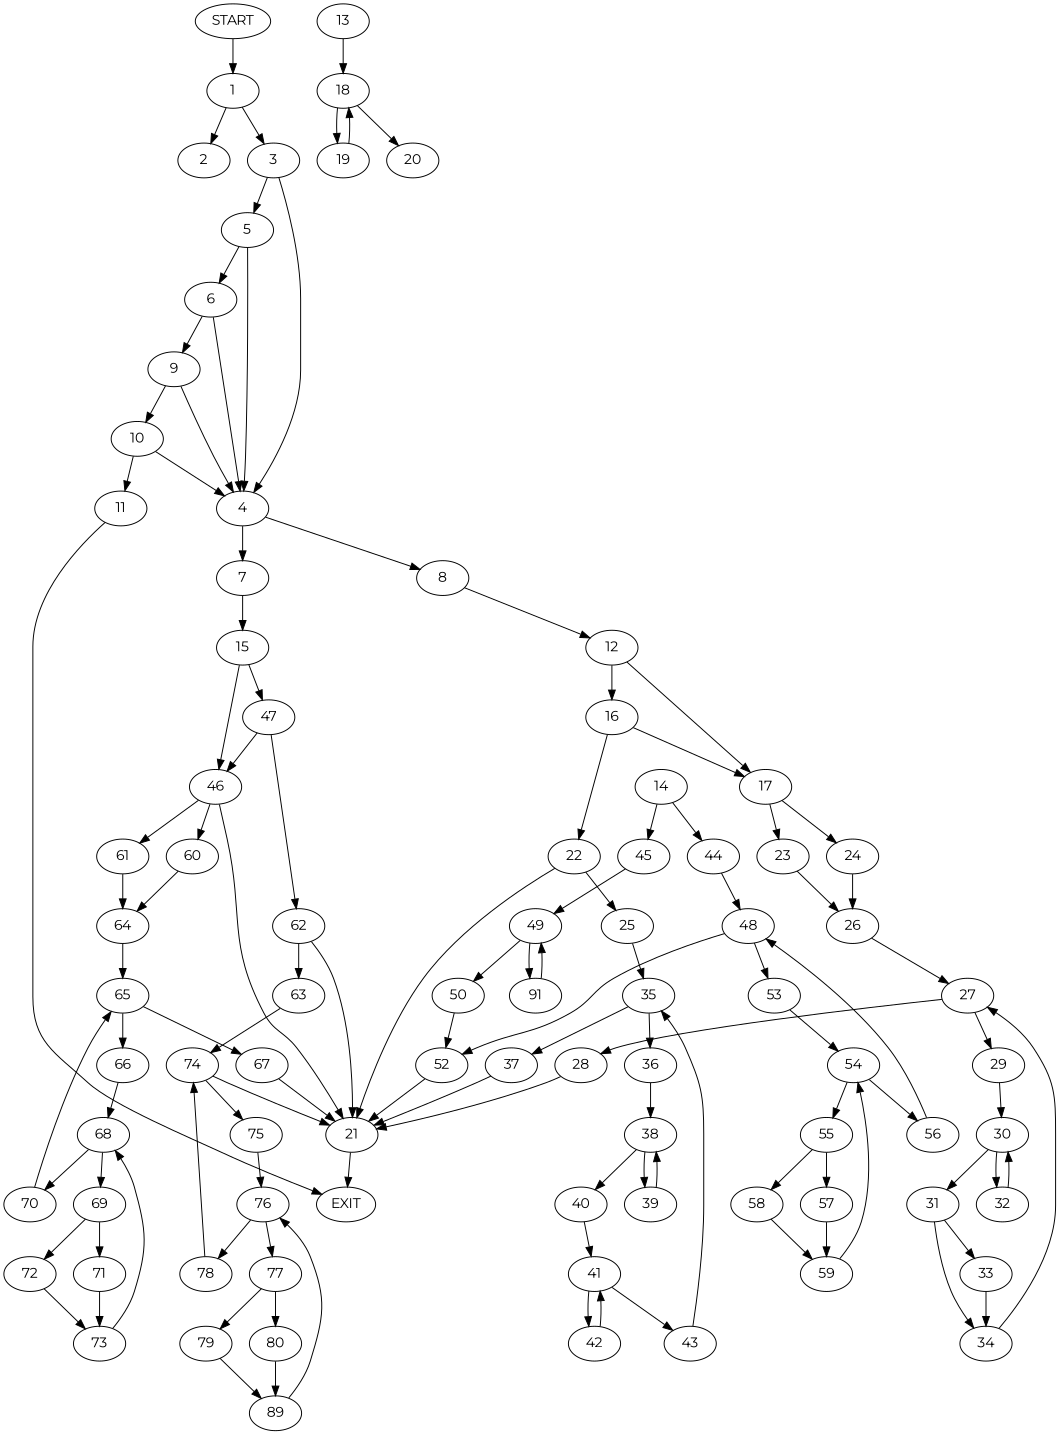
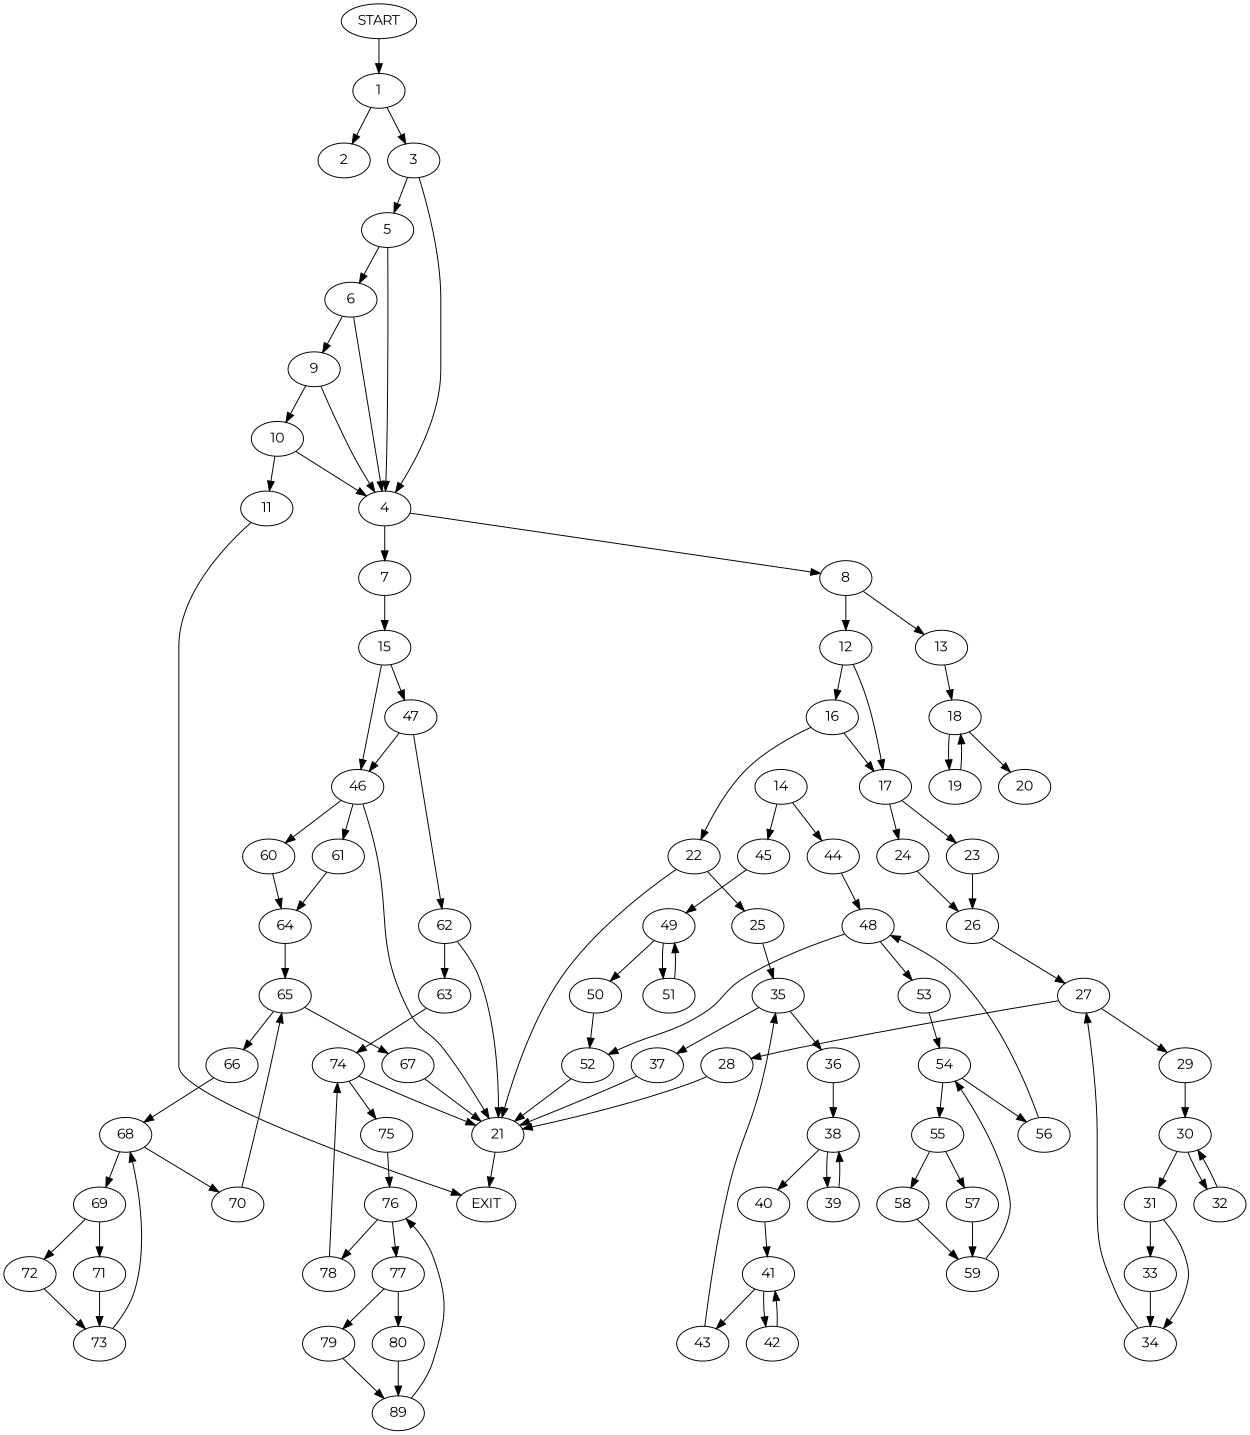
edge "8" -> "13": added
node "91": label "91" -> "51"
